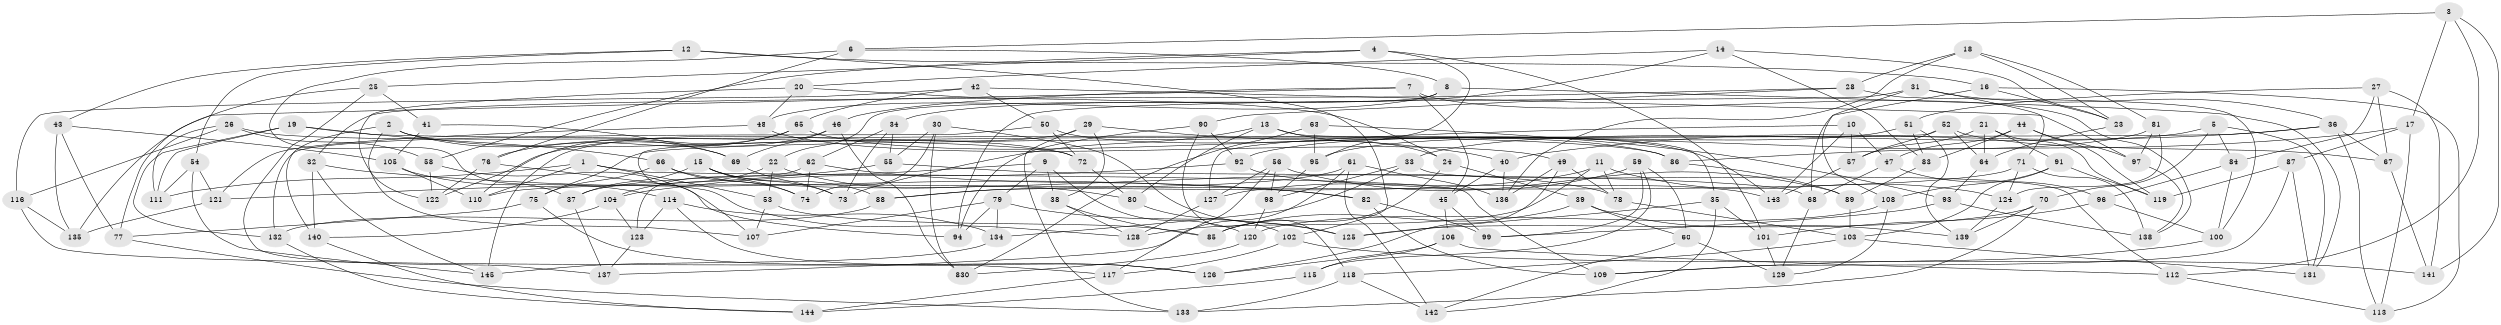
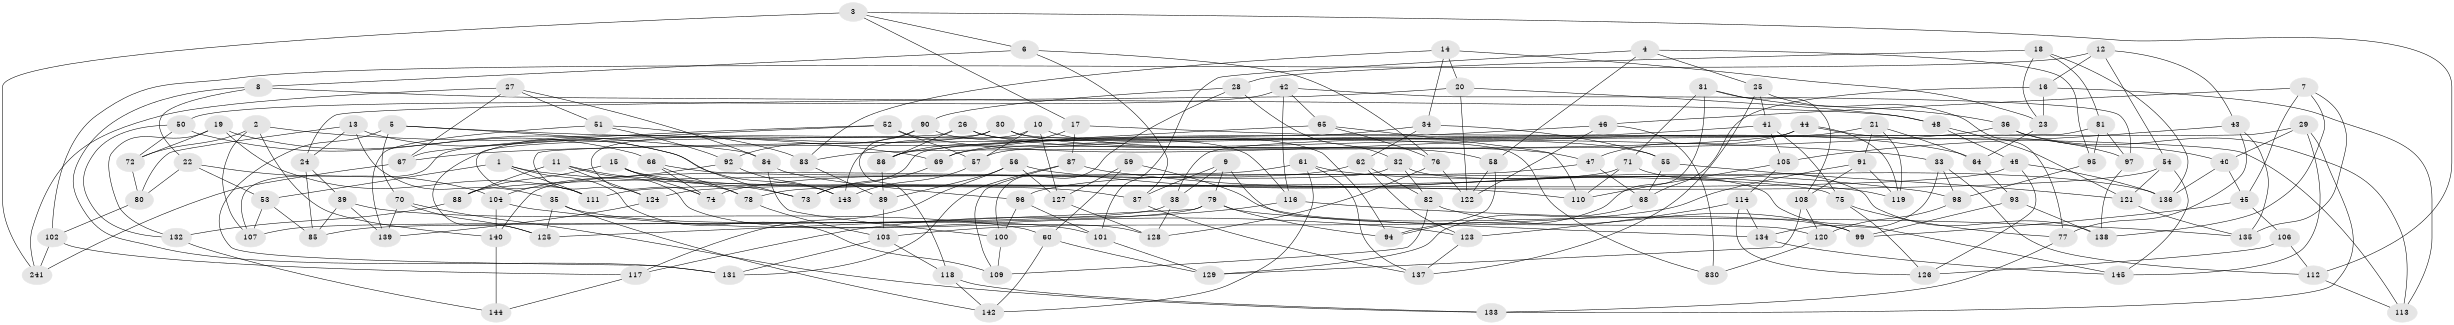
node "63": removed
edge "36" -- "75": now "41" -- "75"
node "115": removed
node "141": label "141" -> "241"
